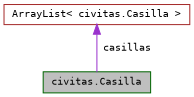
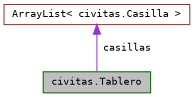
node "civitas.Casilla": label "civitas.Casilla" -> "civitas.Tablero"
